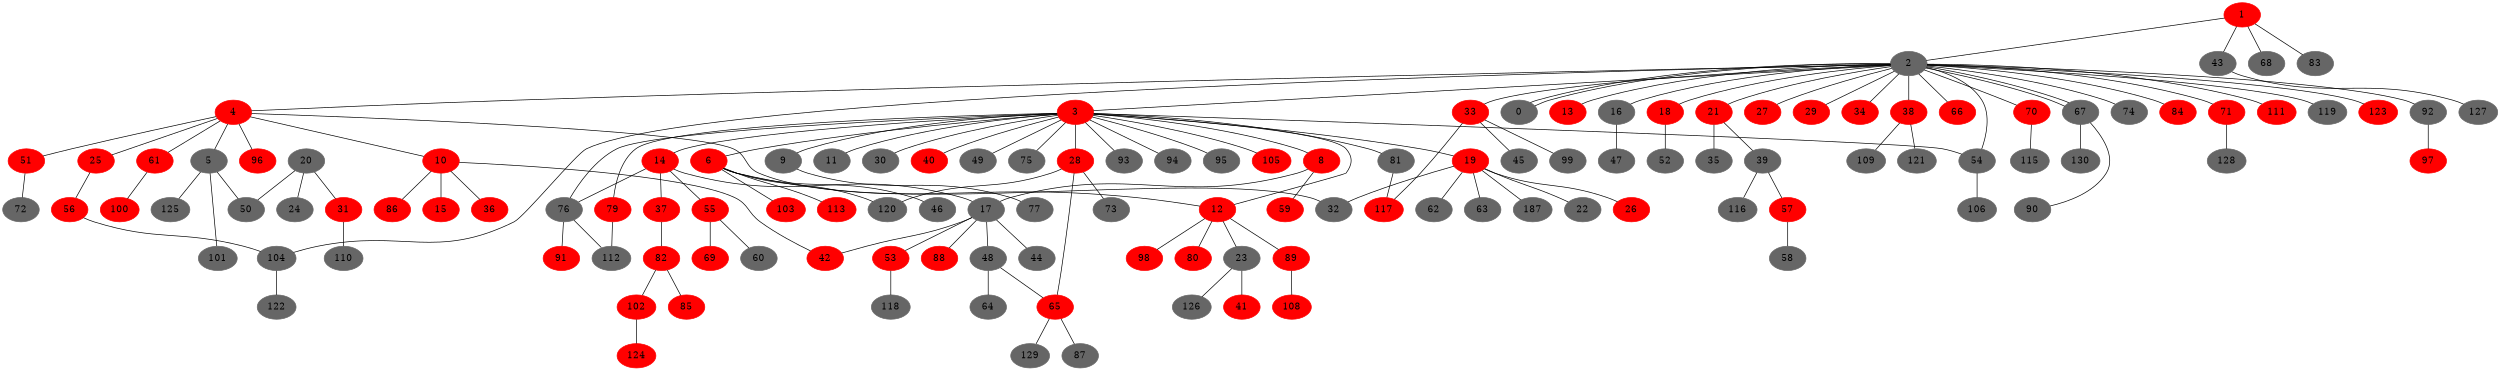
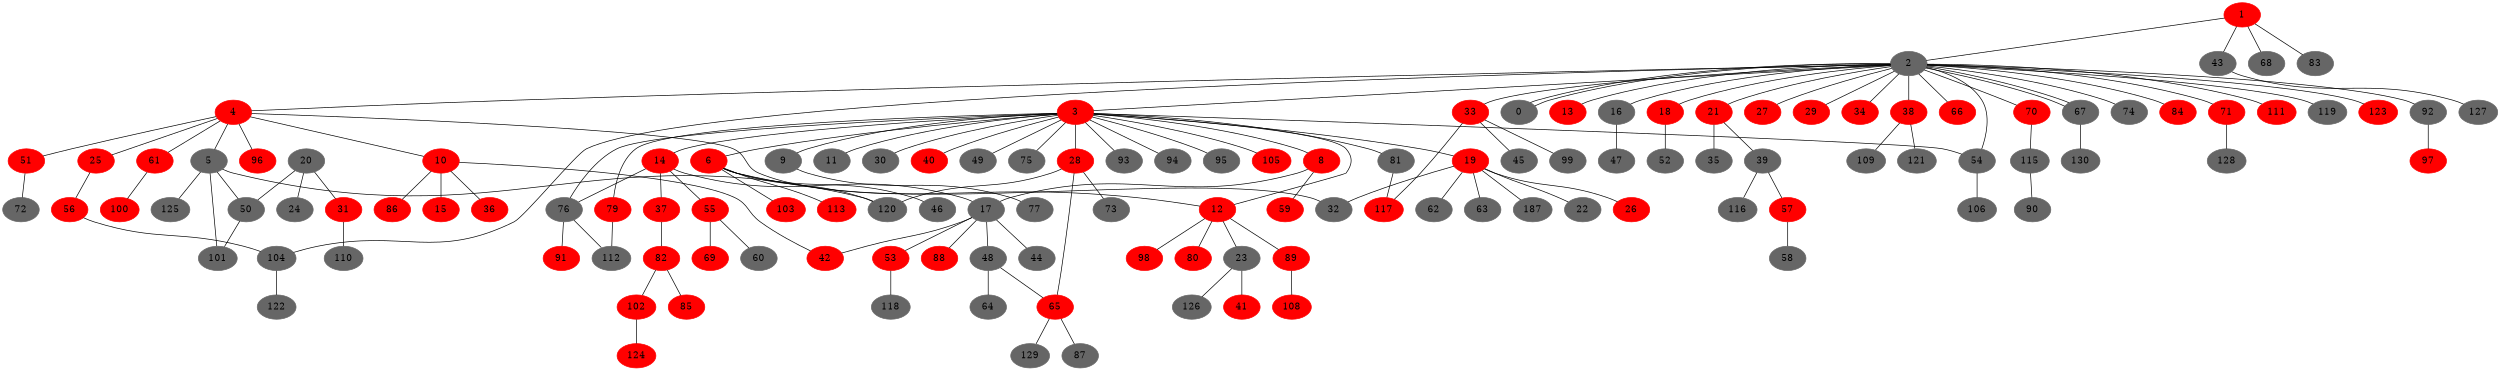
edge "67" -- "90": now "115" -- "90"
edge "5" -- "120": added
edge "50" -- "101": added
